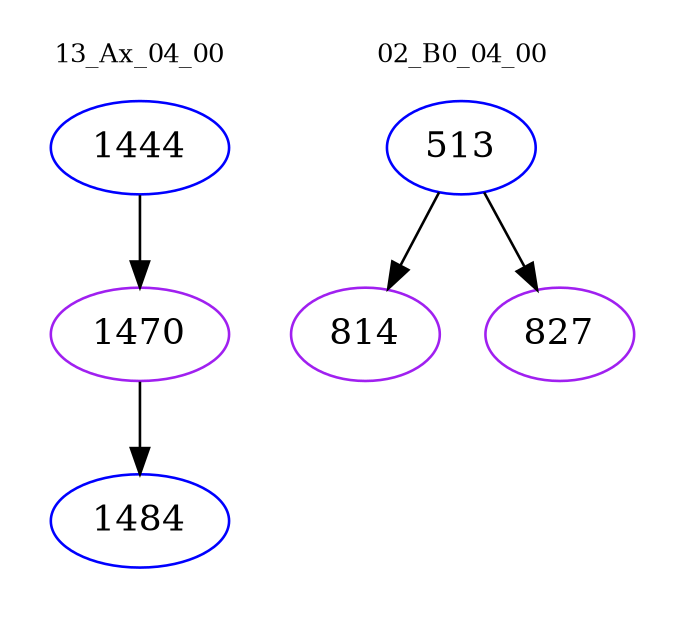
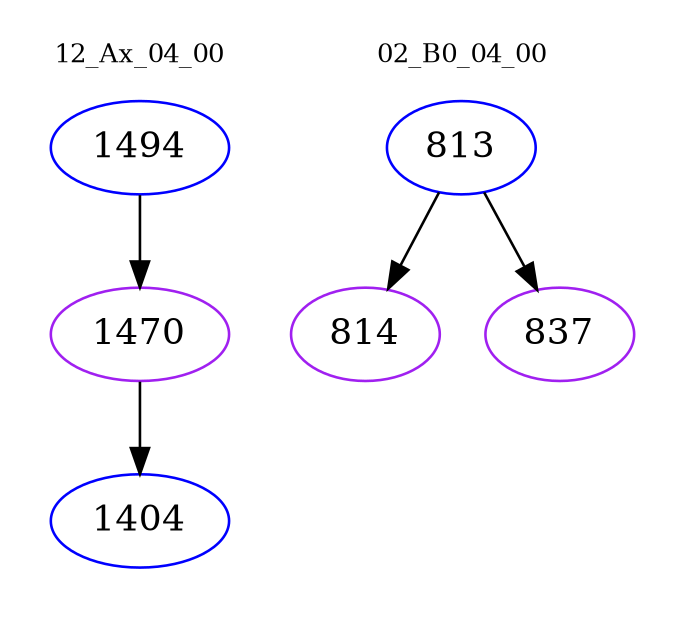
cluster "13_Ax_04_00": label "13_Ax_04_00" -> "12_Ax_04_00"
node "1444": label "1444" -> "1494"
node "513": label "513" -> "813"
node "827": label "827" -> "837"
node "1484": label "1484" -> "1404"
